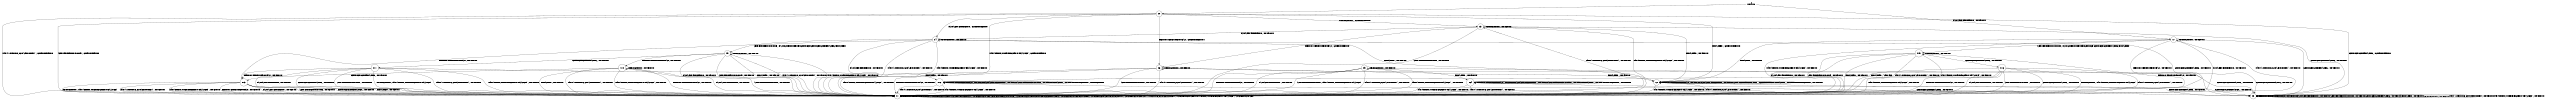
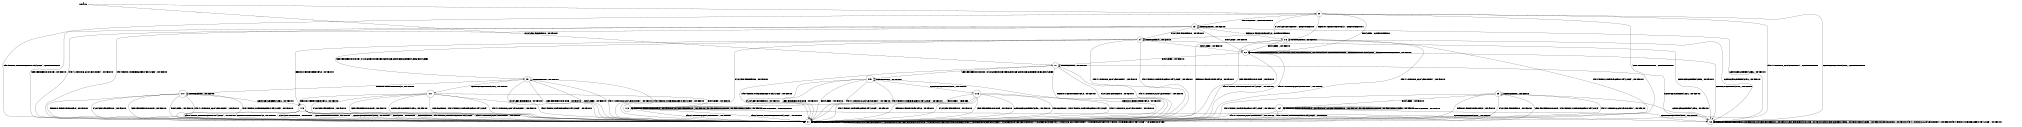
edge "s7" -> "s2": reversed
